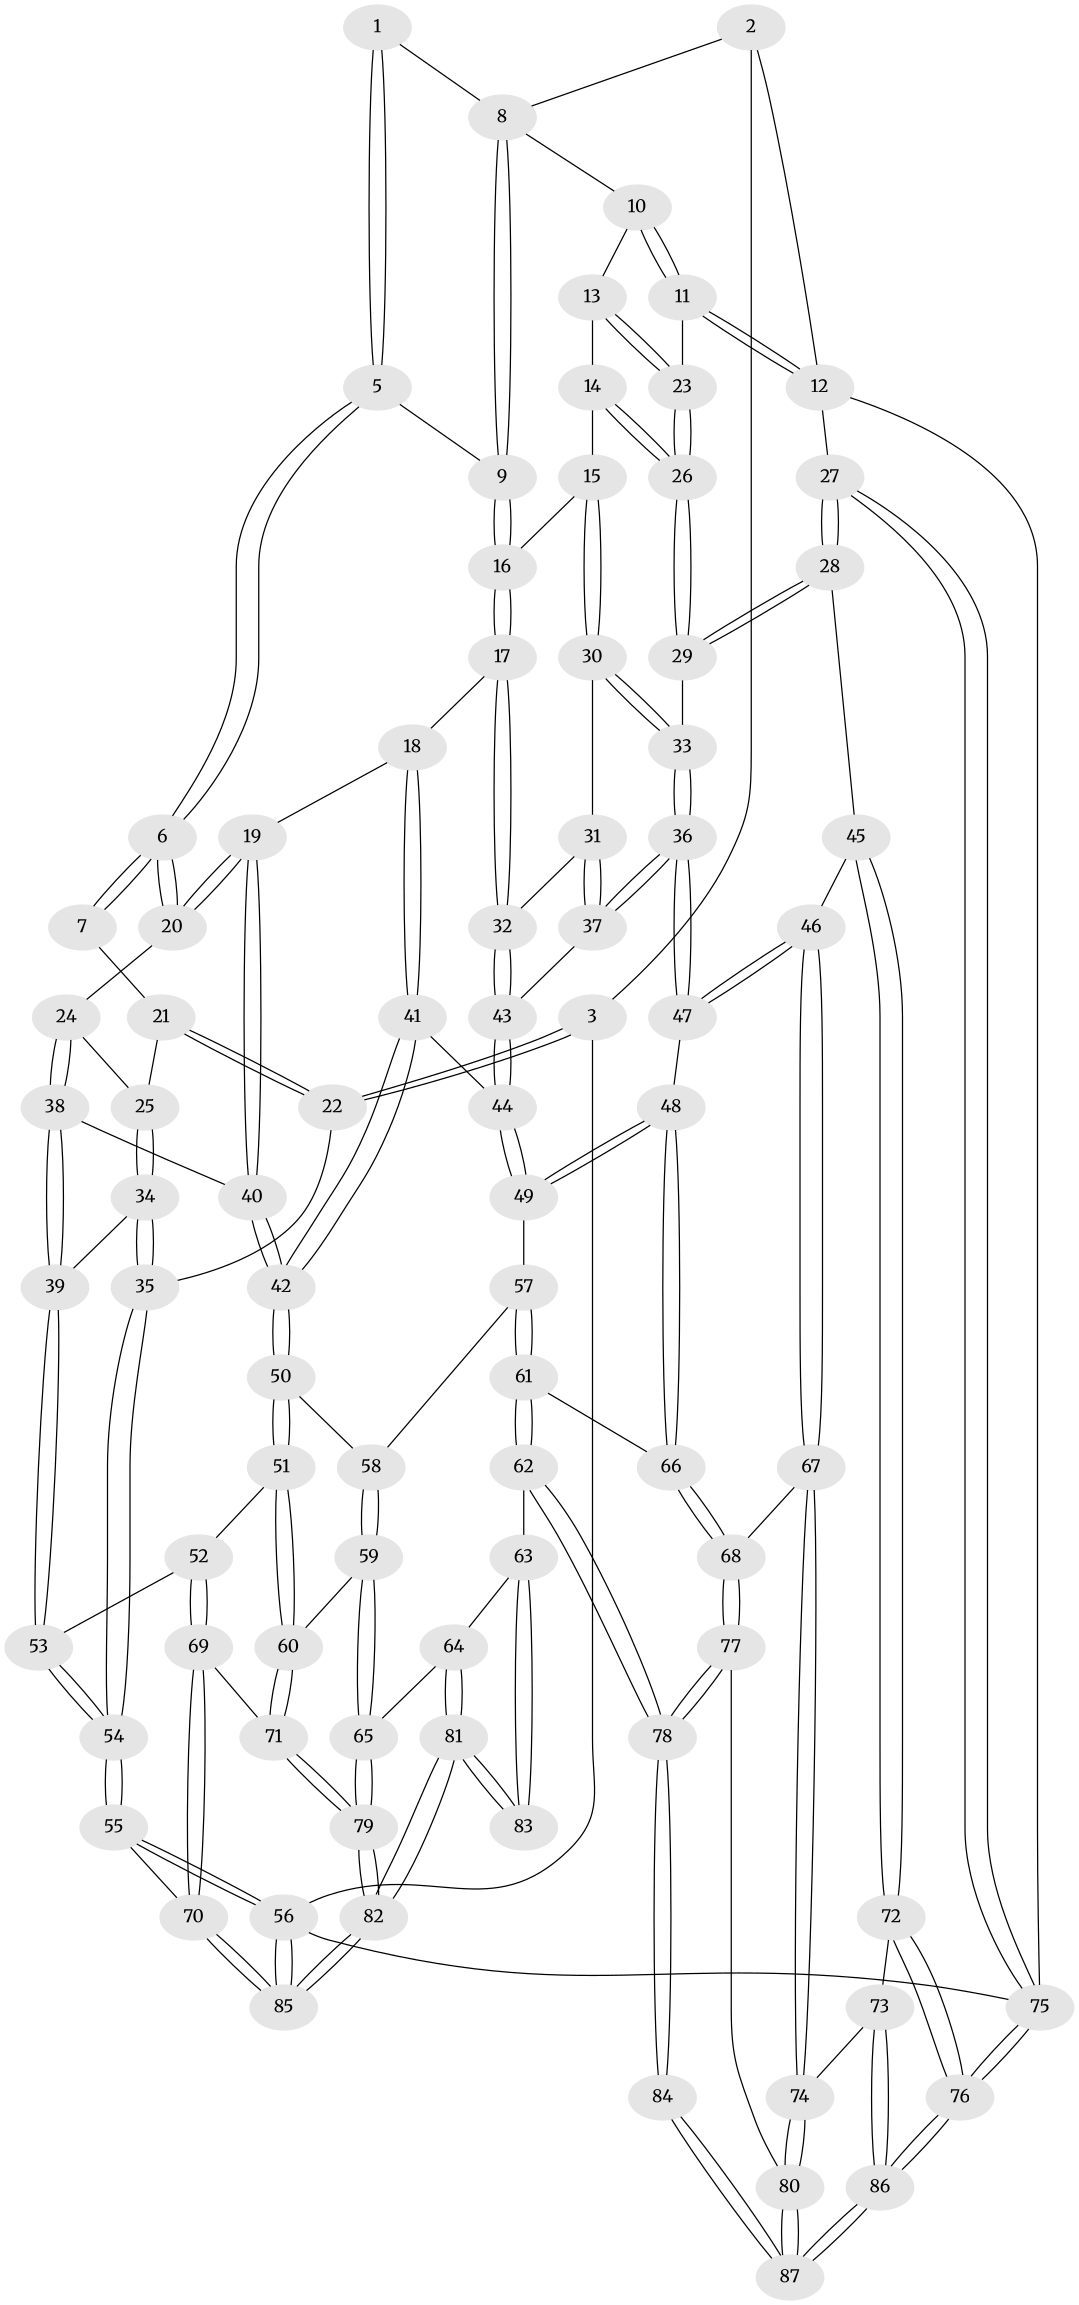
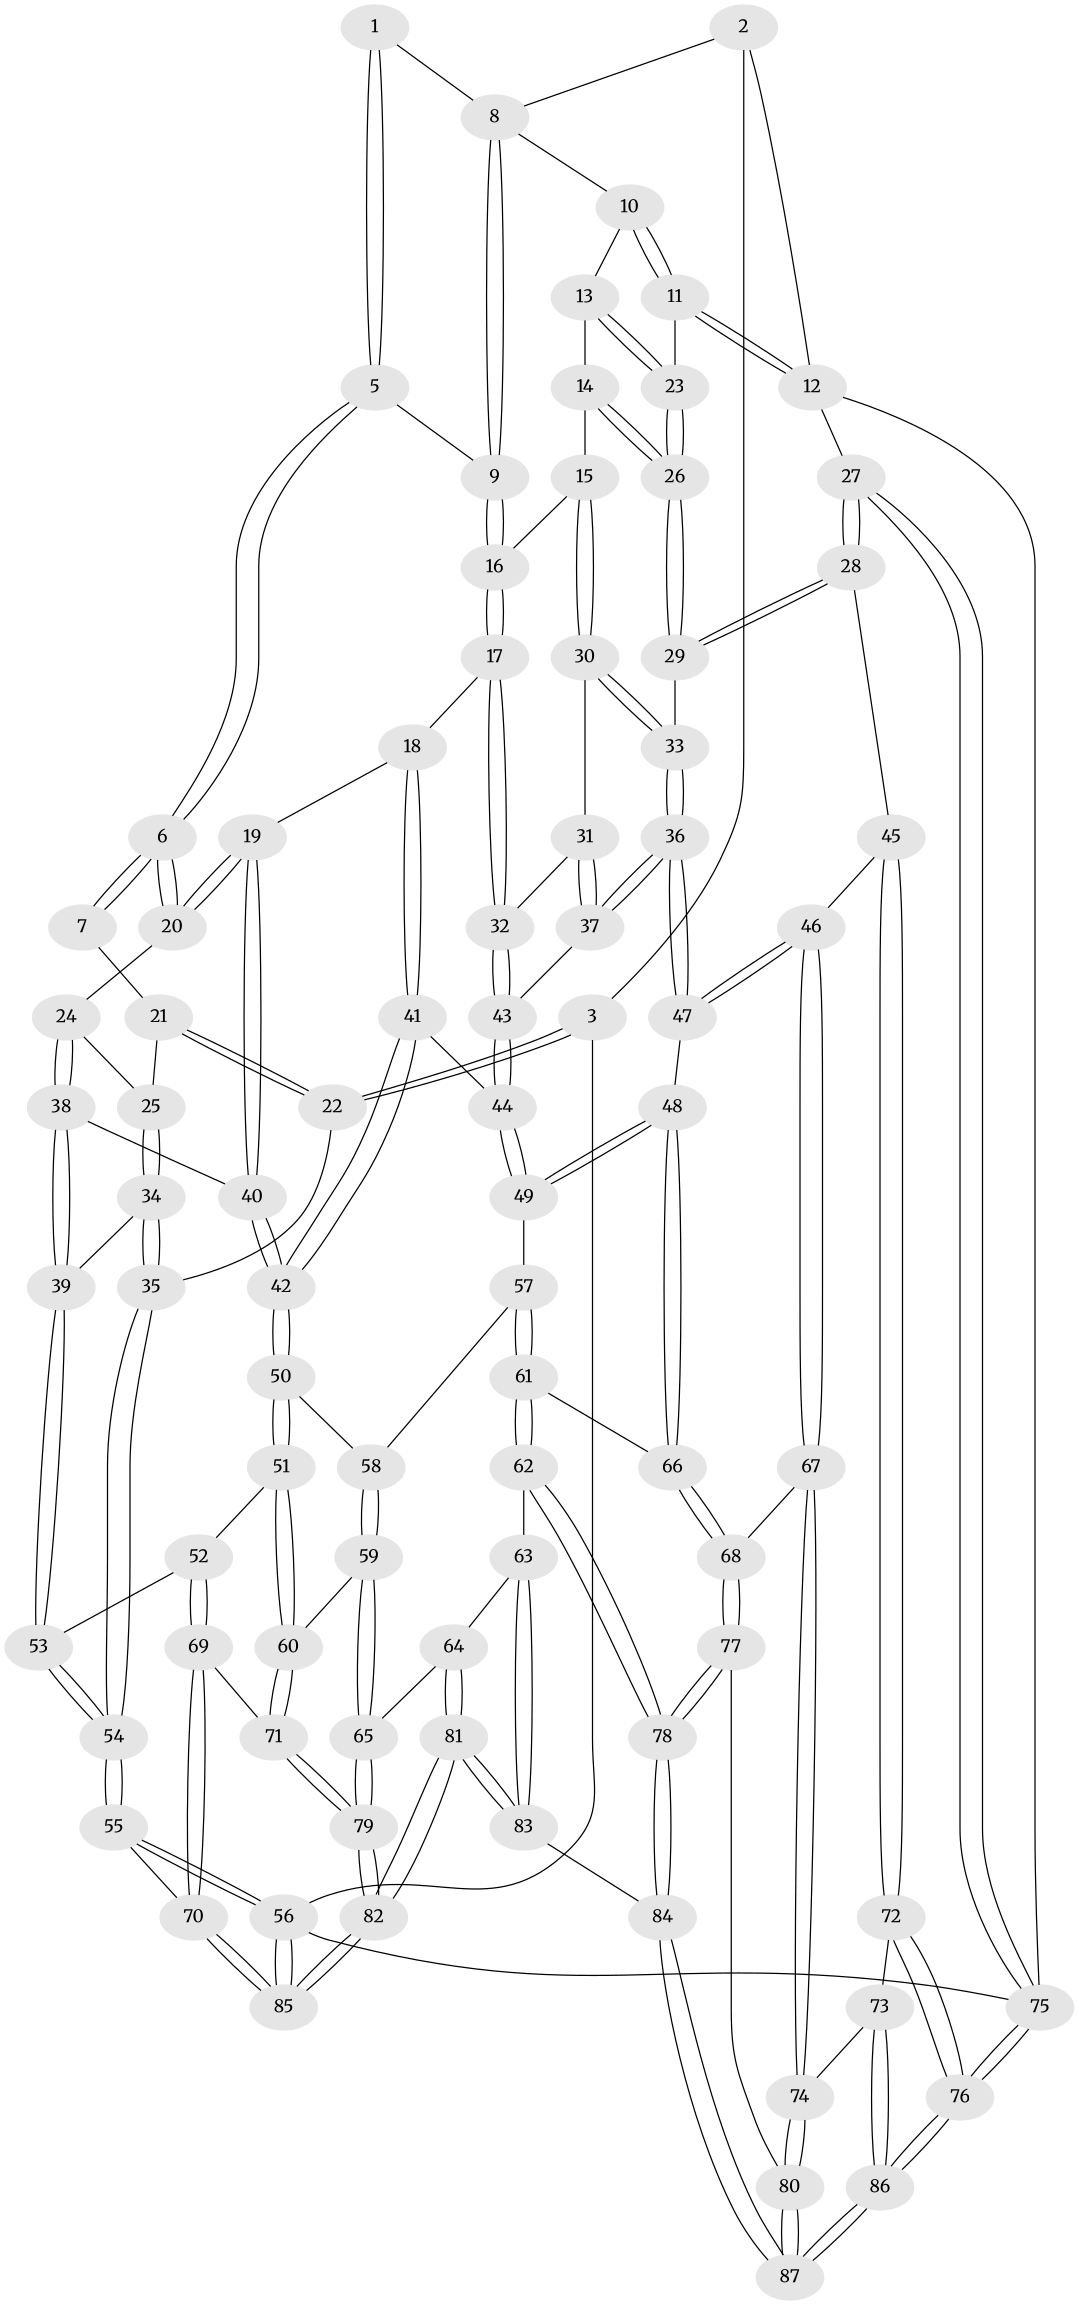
edge "83" -- "84": added
